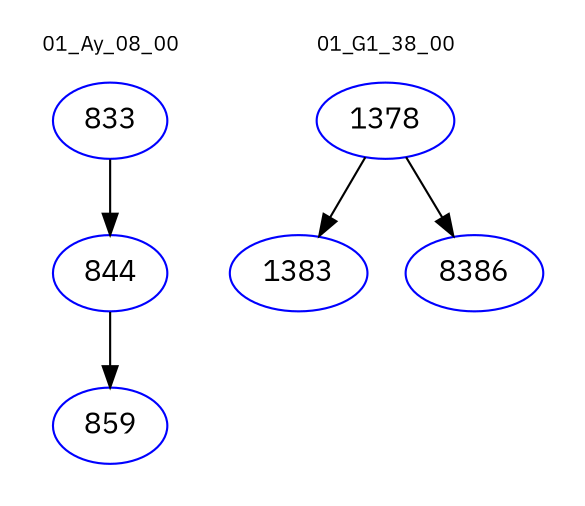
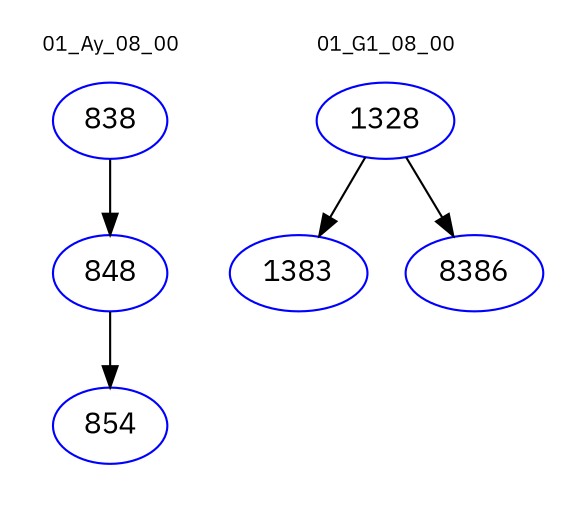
cluster "01_G1_38_00": label "01_G1_38_00" -> "01_G1_08_00"
node "833": label "833" -> "838"
node "1378": label "1378" -> "1328"
node "844": label "844" -> "848"
node "859": label "859" -> "854"
